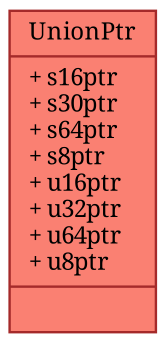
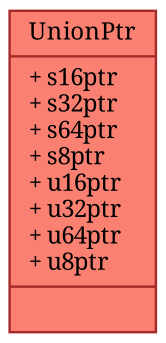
node "UnionPtr": text "+ s30ptr" -> "+ s32ptr"
